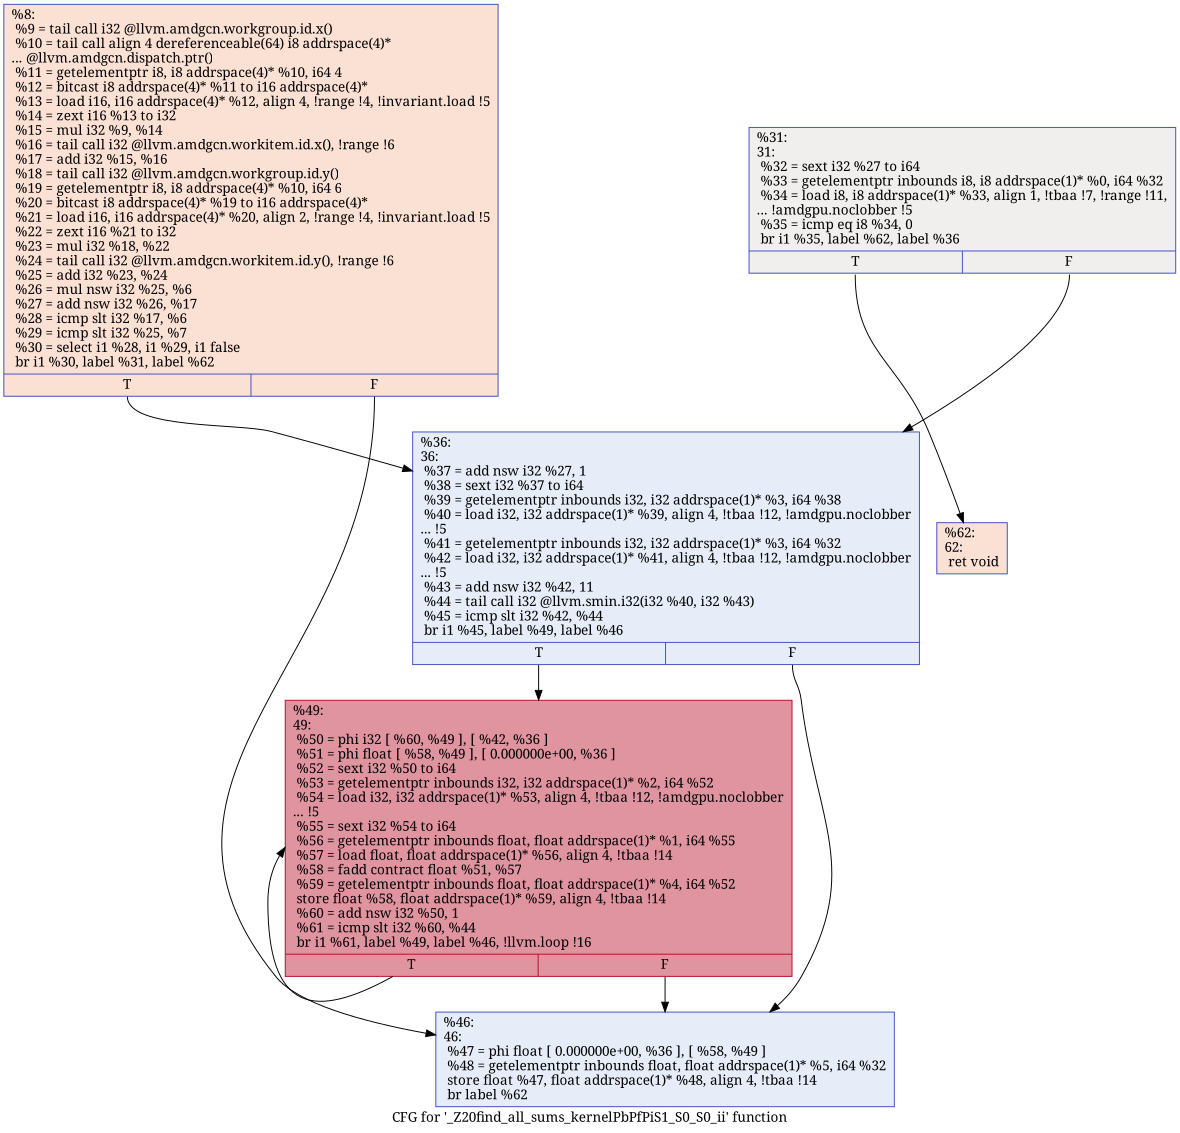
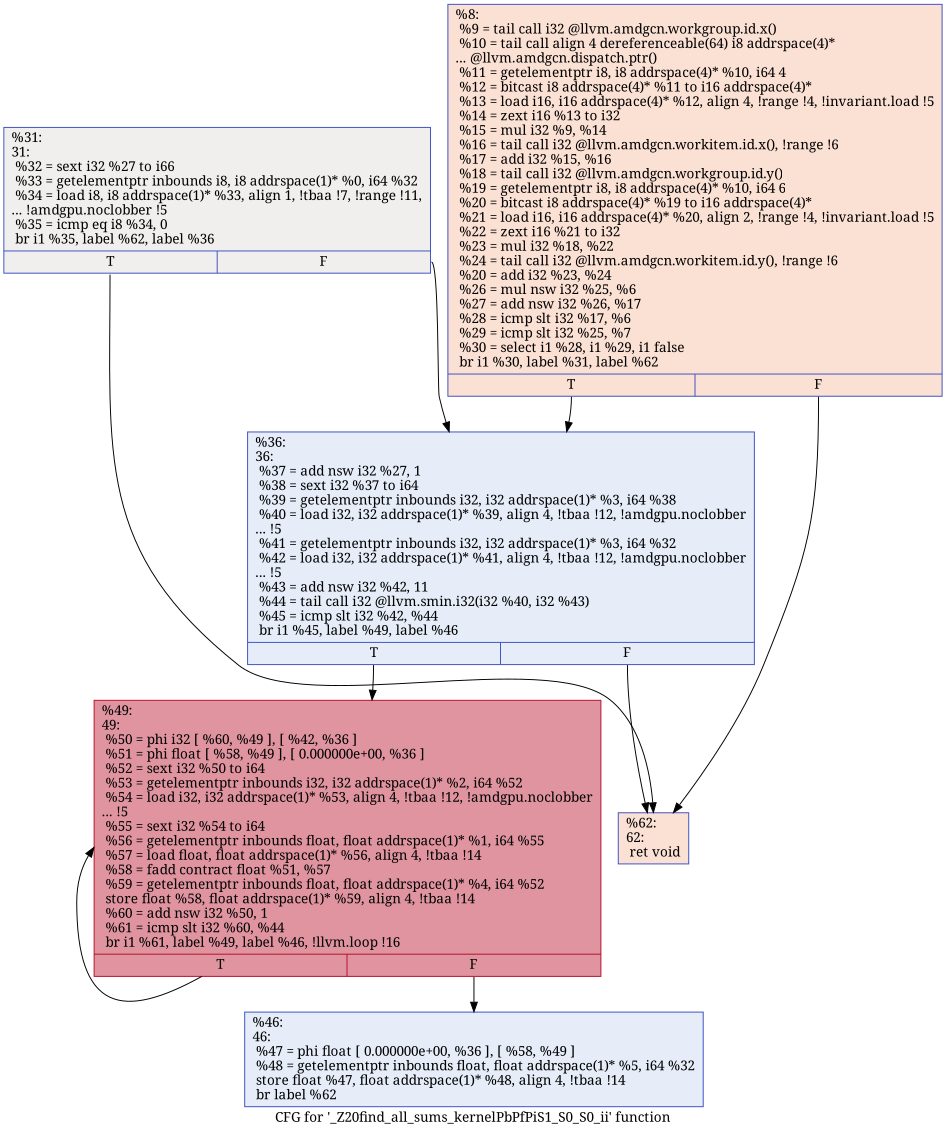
node "%31:": text "%32 = sext i32 %27 to i64" -> "%32 = sext i32 %27 to i66"
node "%8:": text "%25 = add i32 %23, %24" -> "%20 = add i32 %23, %24"
edge "%8:" -> "%46:": now "%8:" -> "%62:"
edge "%36:" -> "%46:": now "%36:" -> "%62:"
